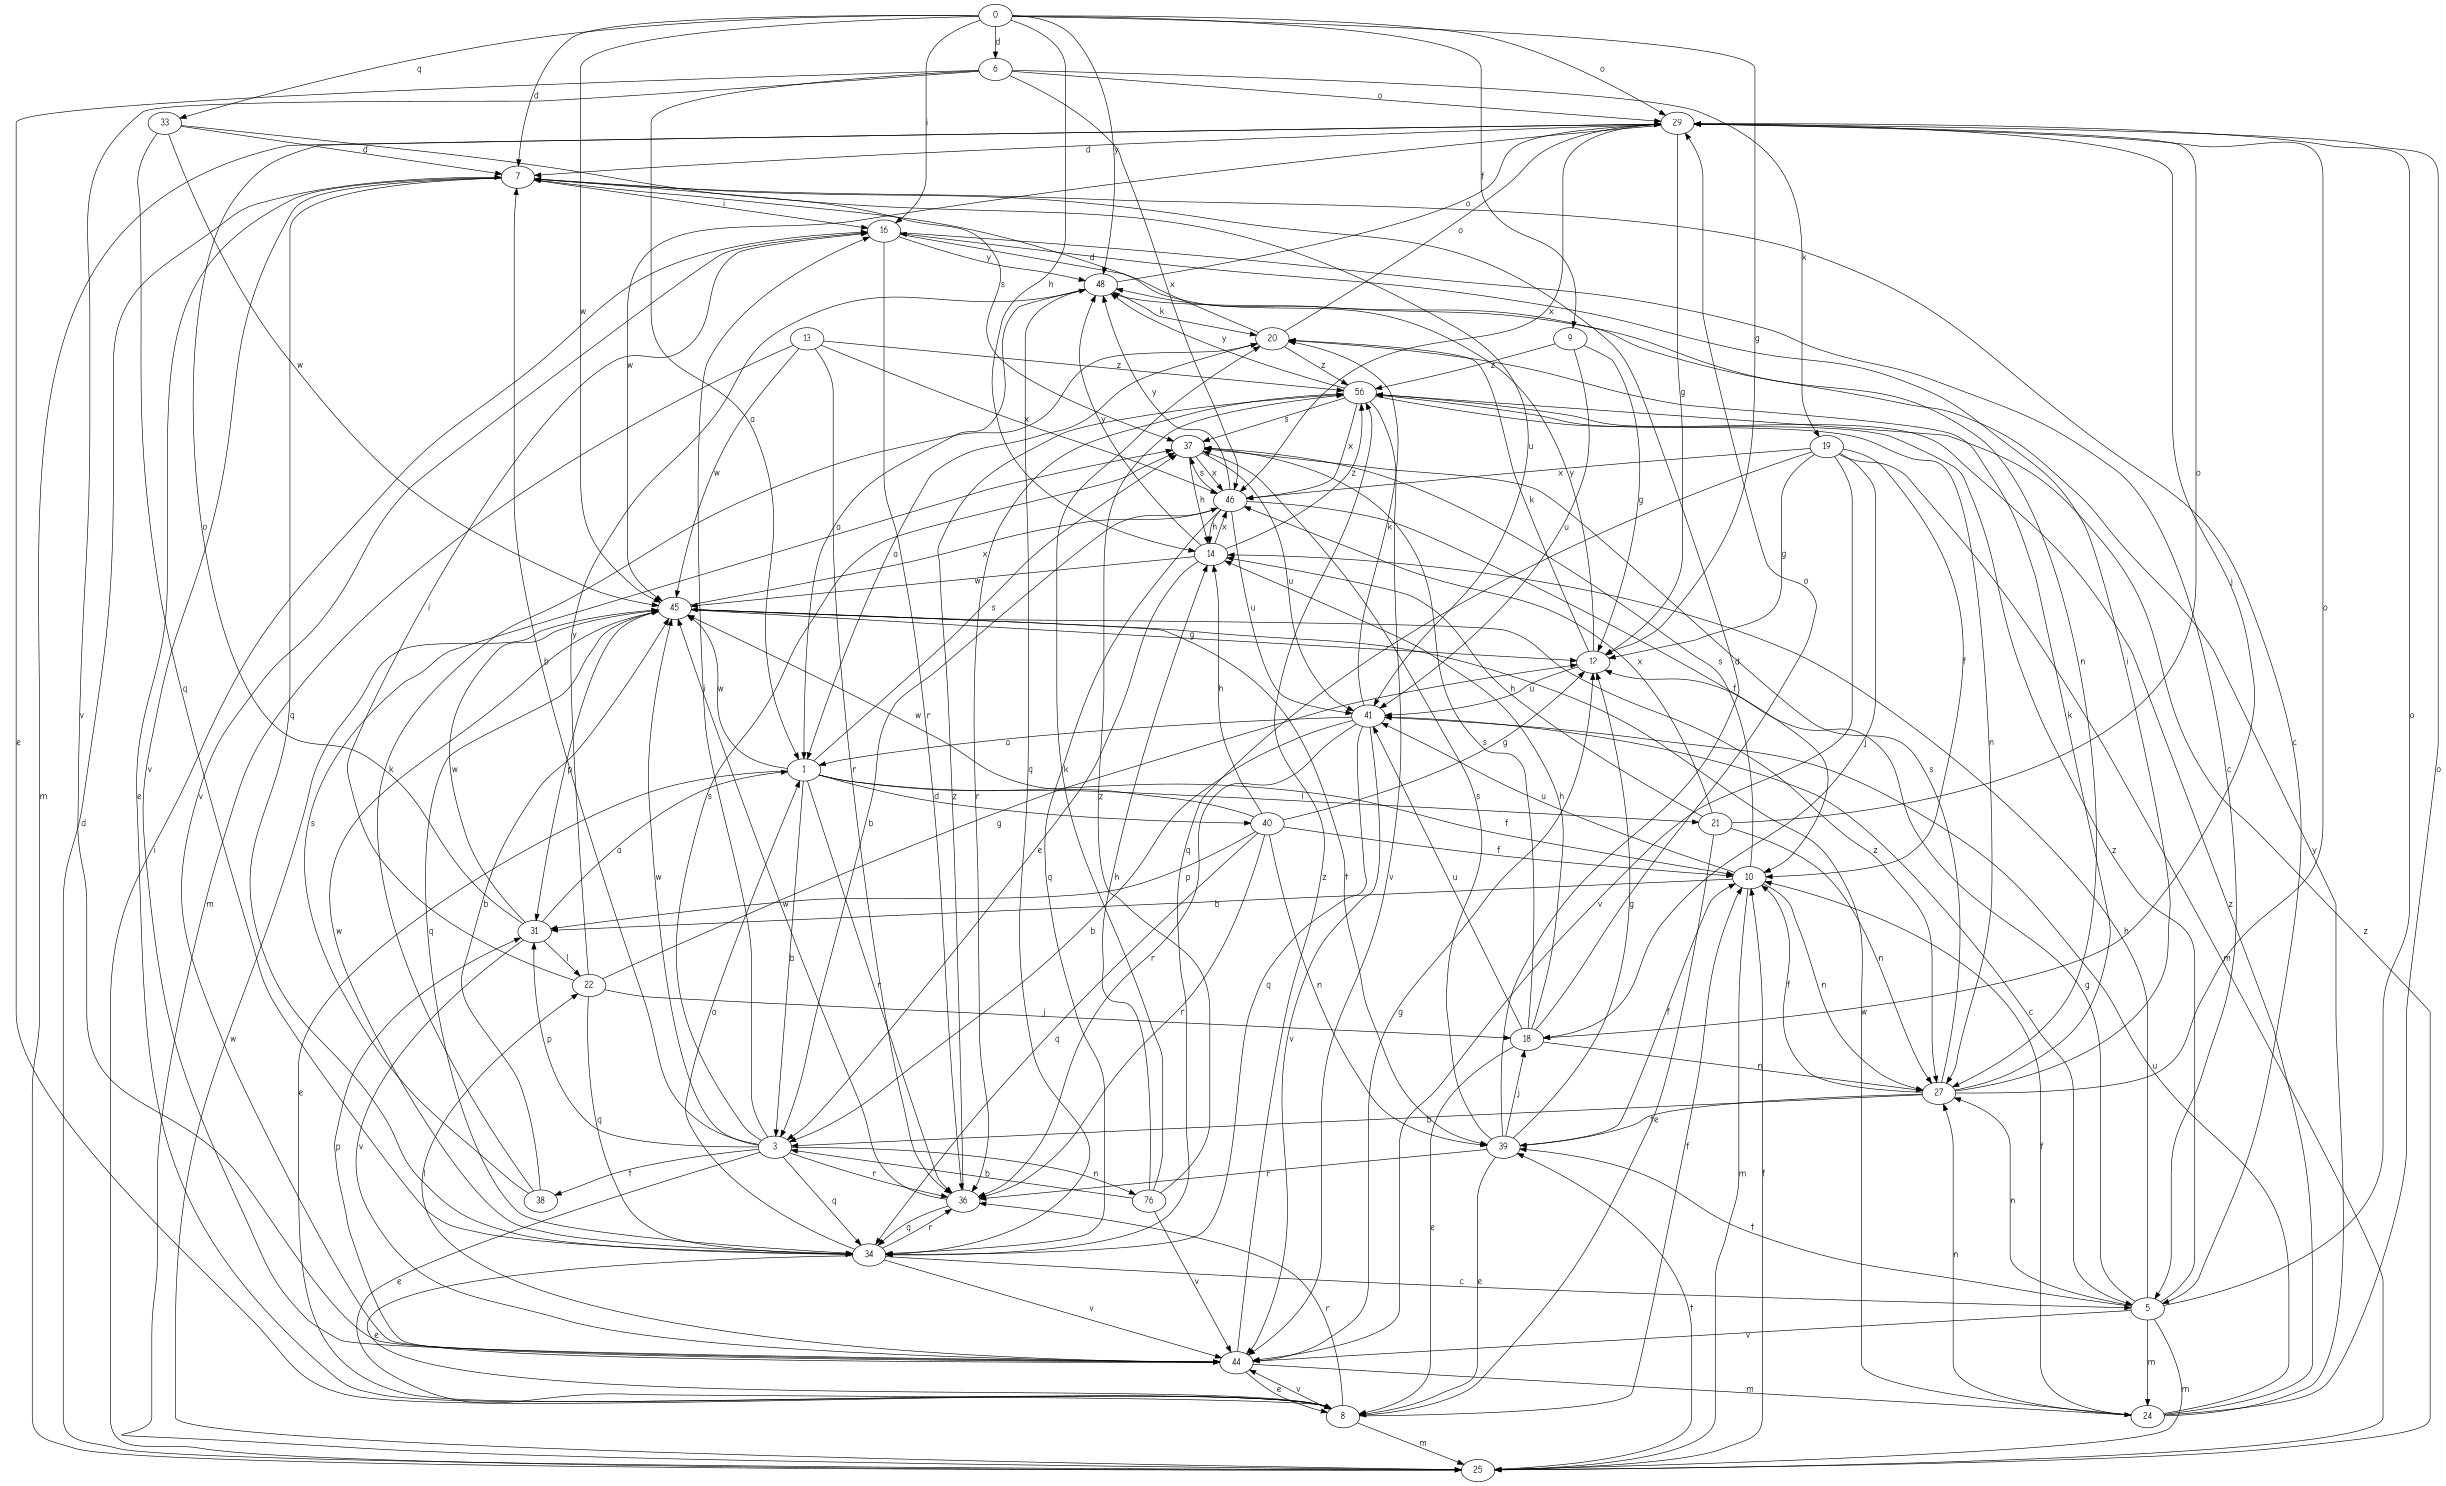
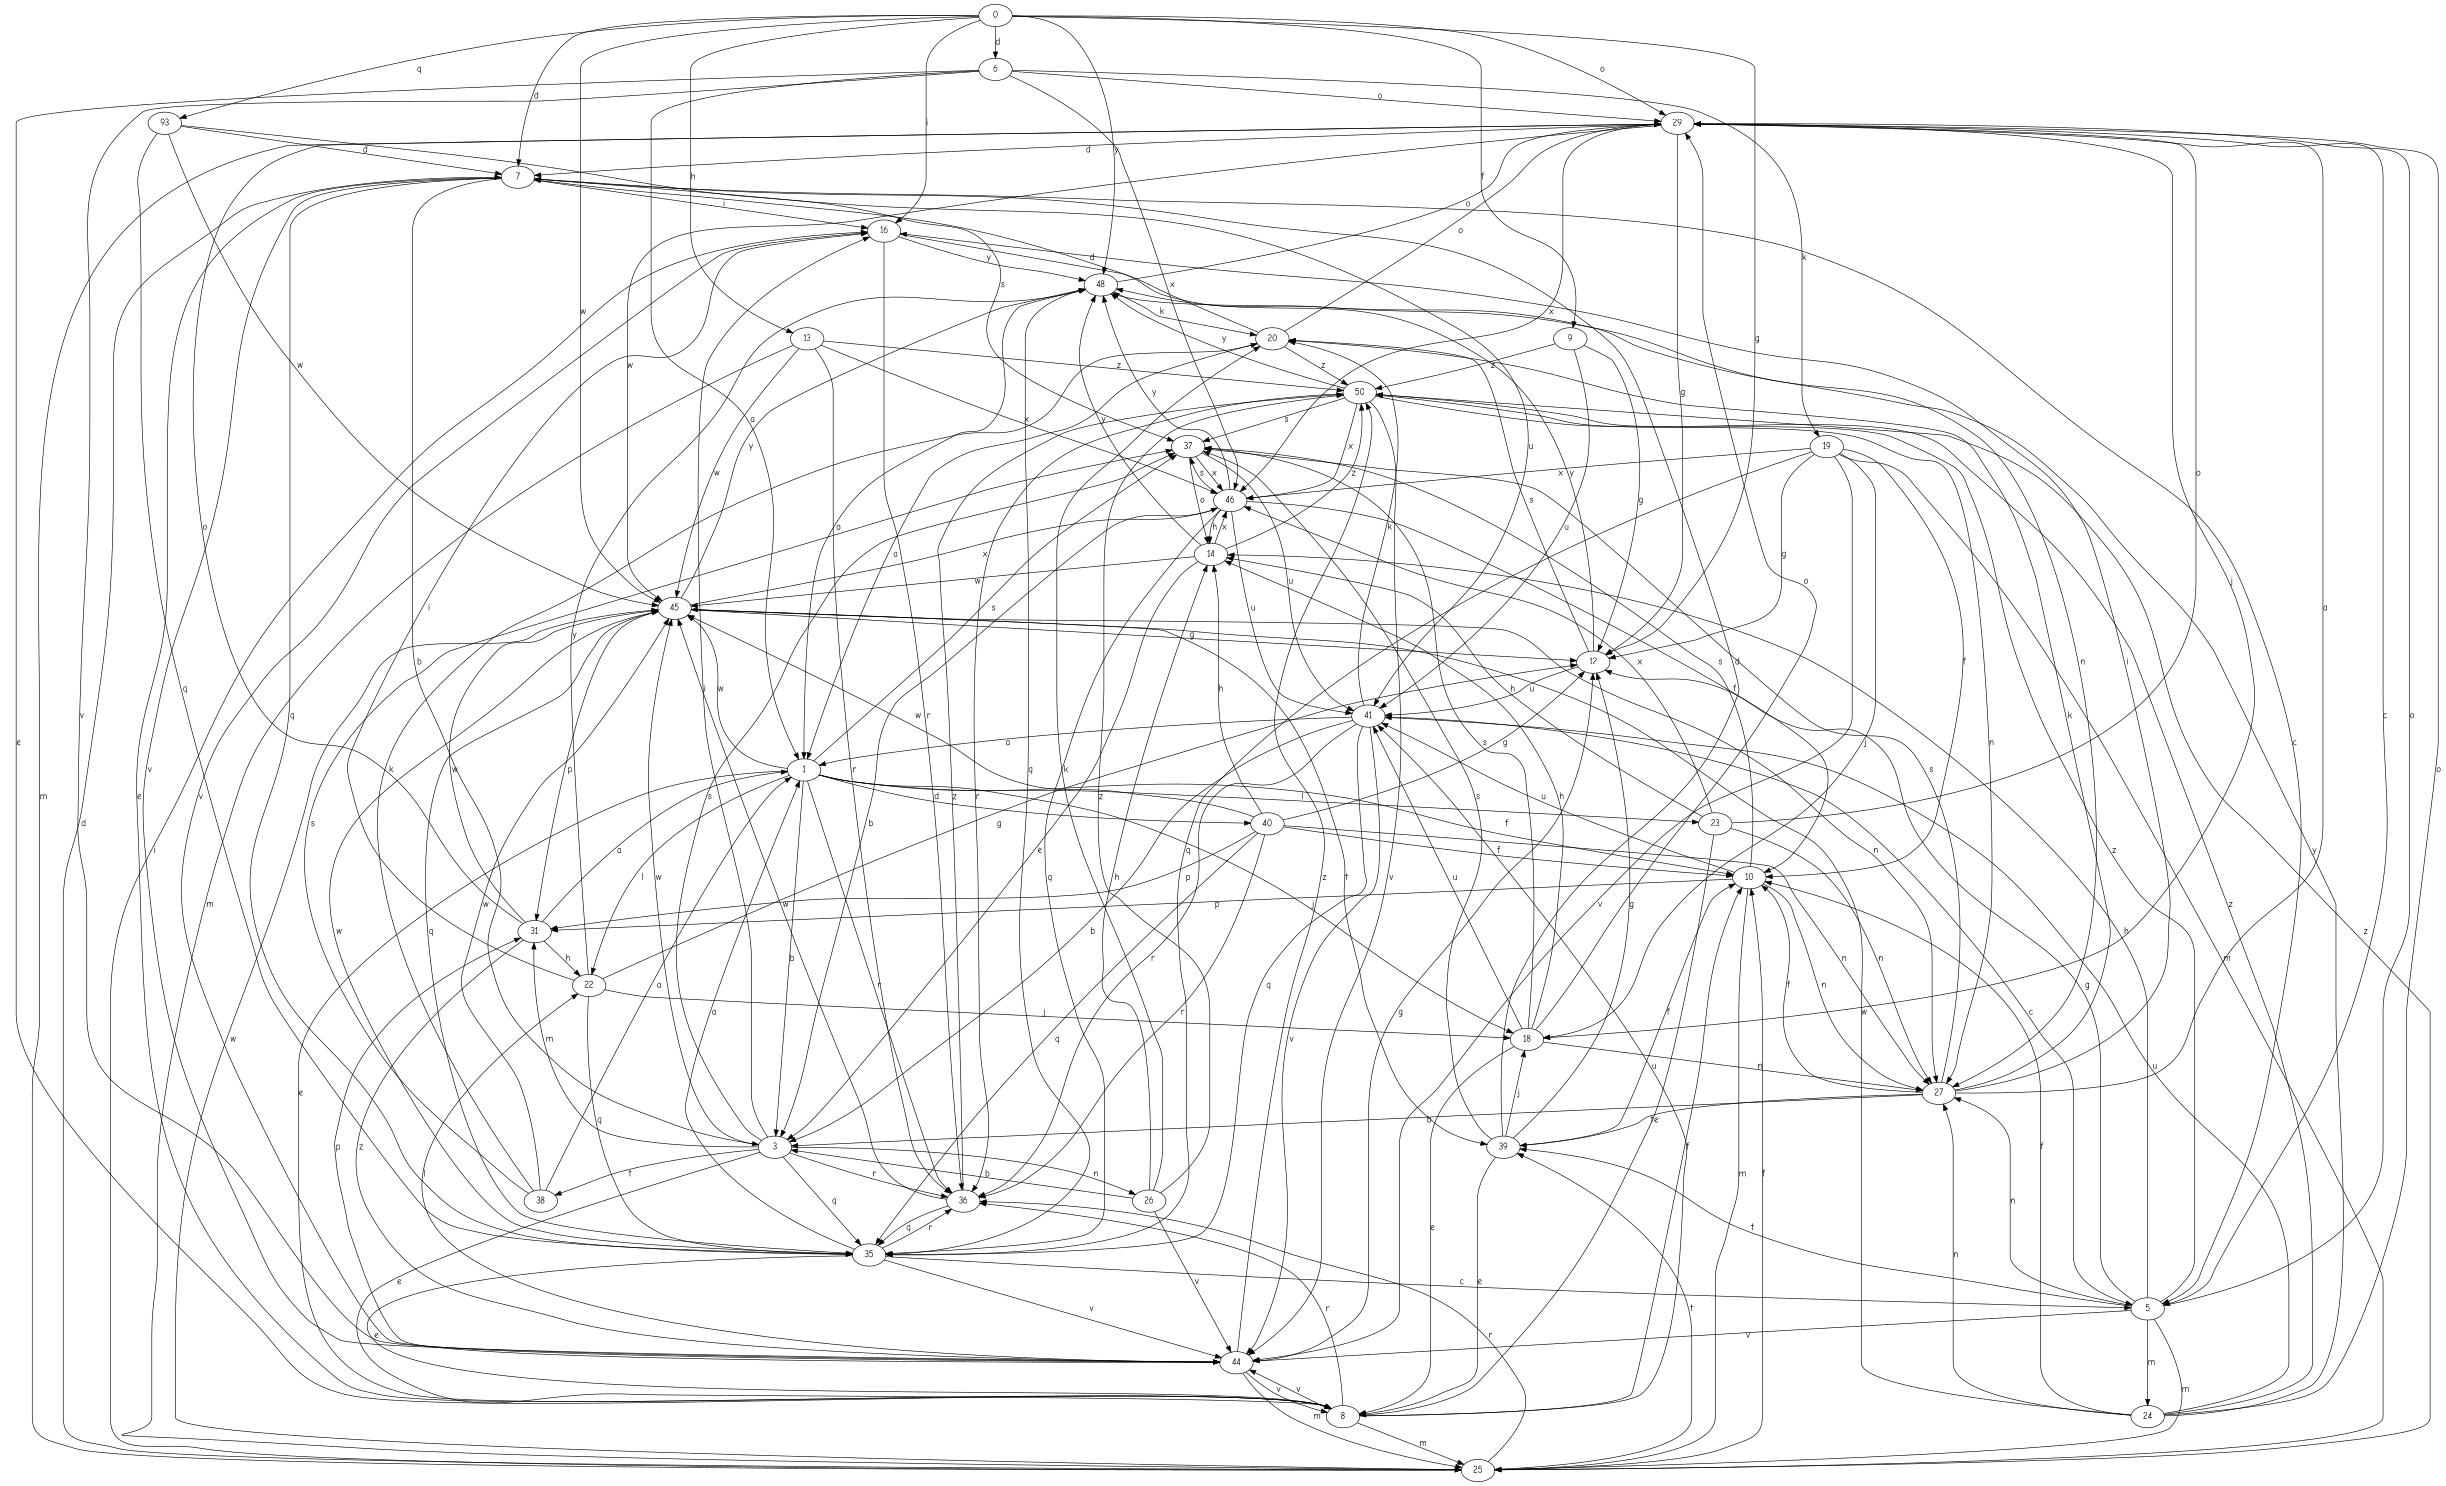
node "33": label "33" -> "93"
edge "0" -> "14": now "0" -> "13"
edge "45" -> "48": added, label "y"
edge "16" -> "5": now "29" -> "5"
node "56": label "56" -> "50"
edge "37" -> "14": label "h" -> "o"
edge "12" -> "20": label "k" -> "s"
edge "27" -> "29": label "o" -> "a"
edge "3" -> "7": reversed
node "21": label "21" -> "23"
edge "1" -> "18": added, label "j"
edge "1" -> "22": added, label "l"
edge "45" -> "27": label "z" -> "n"
edge "38" -> "45": label "b" -> "w"
edge "10" -> "31": label "b" -> "p"
edge "31" -> "22": label "l" -> "h"
edge "38" -> "1": added, label "a"
edge "40" -> "39": now "40" -> "27"
edge "3" -> "31": label "p" -> "m"
edge "31" -> "44": label "v" -> "z"
edge "8" -> "41": added, label "u"
edge "39" -> "36": now "25" -> "36"
node "76": label "76" -> "26"
node "34": label "34" -> "35"
edge "44" -> "24": now "44" -> "25"
edge "44" -> "8": label "e" -> "v"
